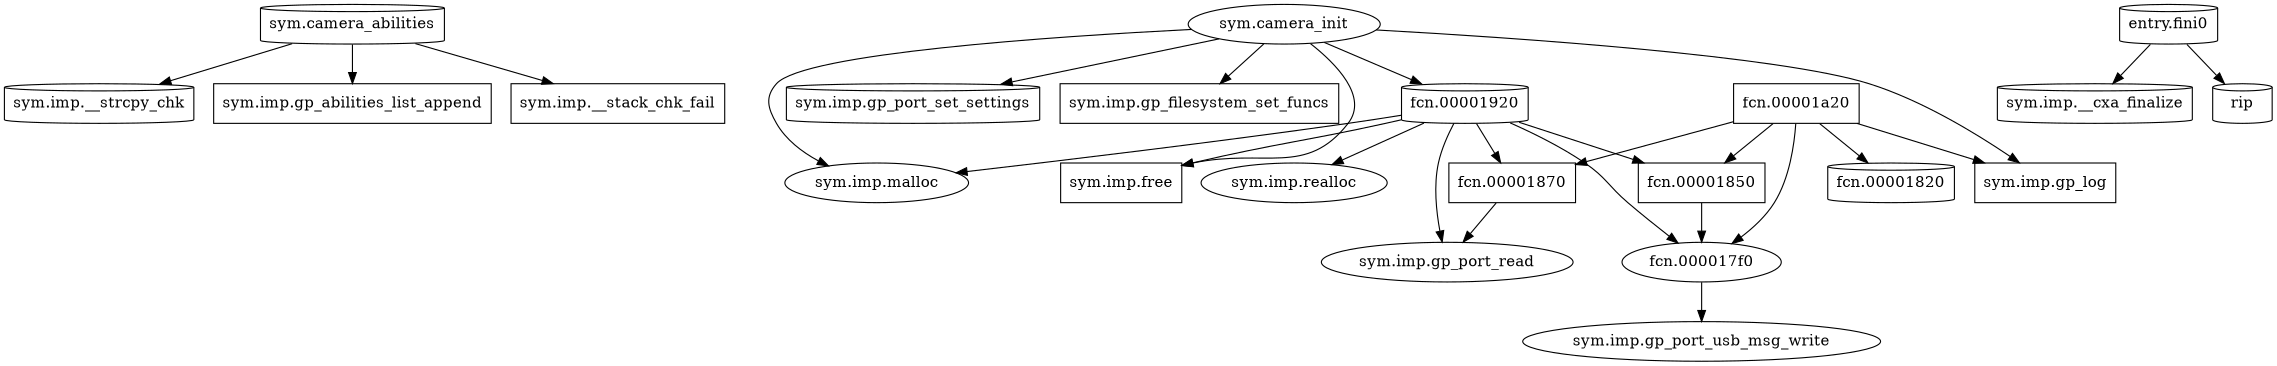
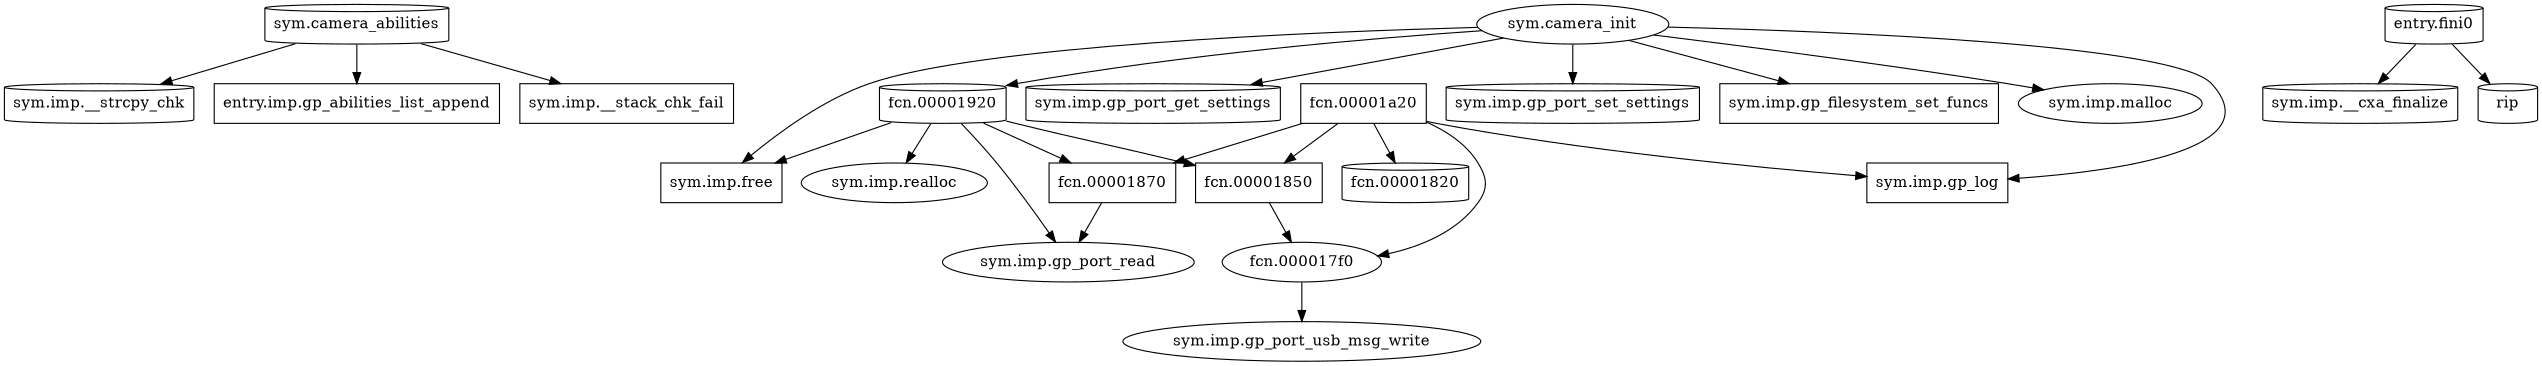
node "sym.imp.gp_abilities_list_append": label "sym.imp.gp_abilities_list_append" -> "entry.imp.gp_abilities_list_append"
node "sym.imp.gp_port_get_settings": added
edge "fcn.00001920" -> "sym.imp.malloc": removed
edge "fcn.00001920" -> "fcn.000017f0": removed
